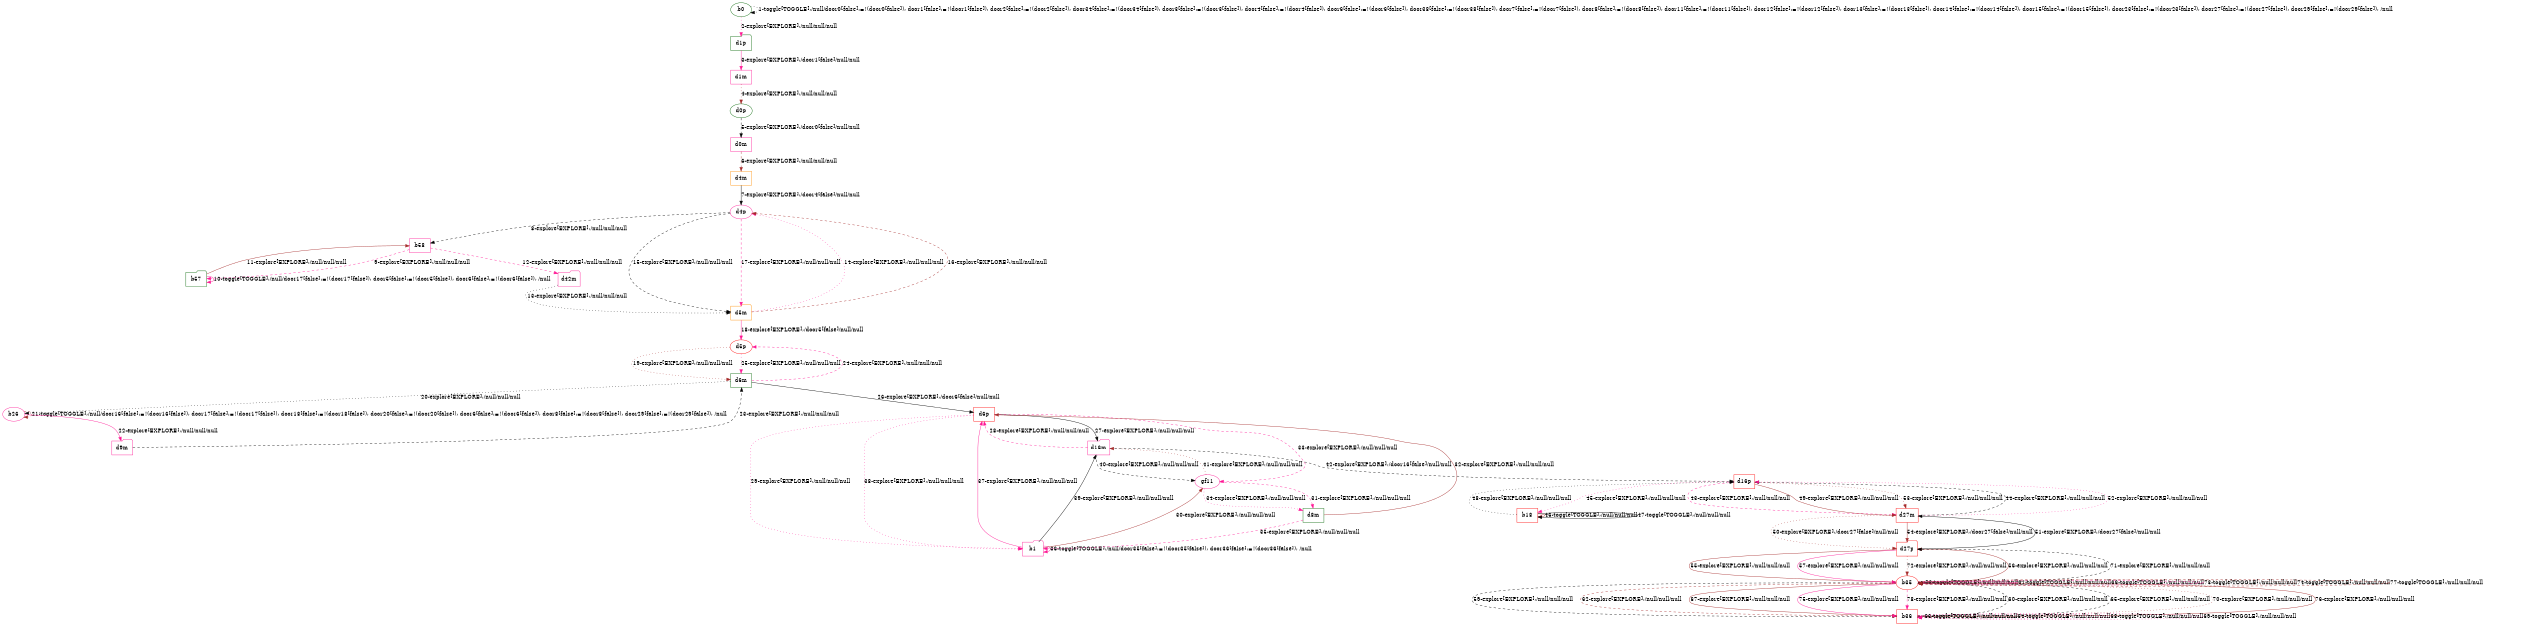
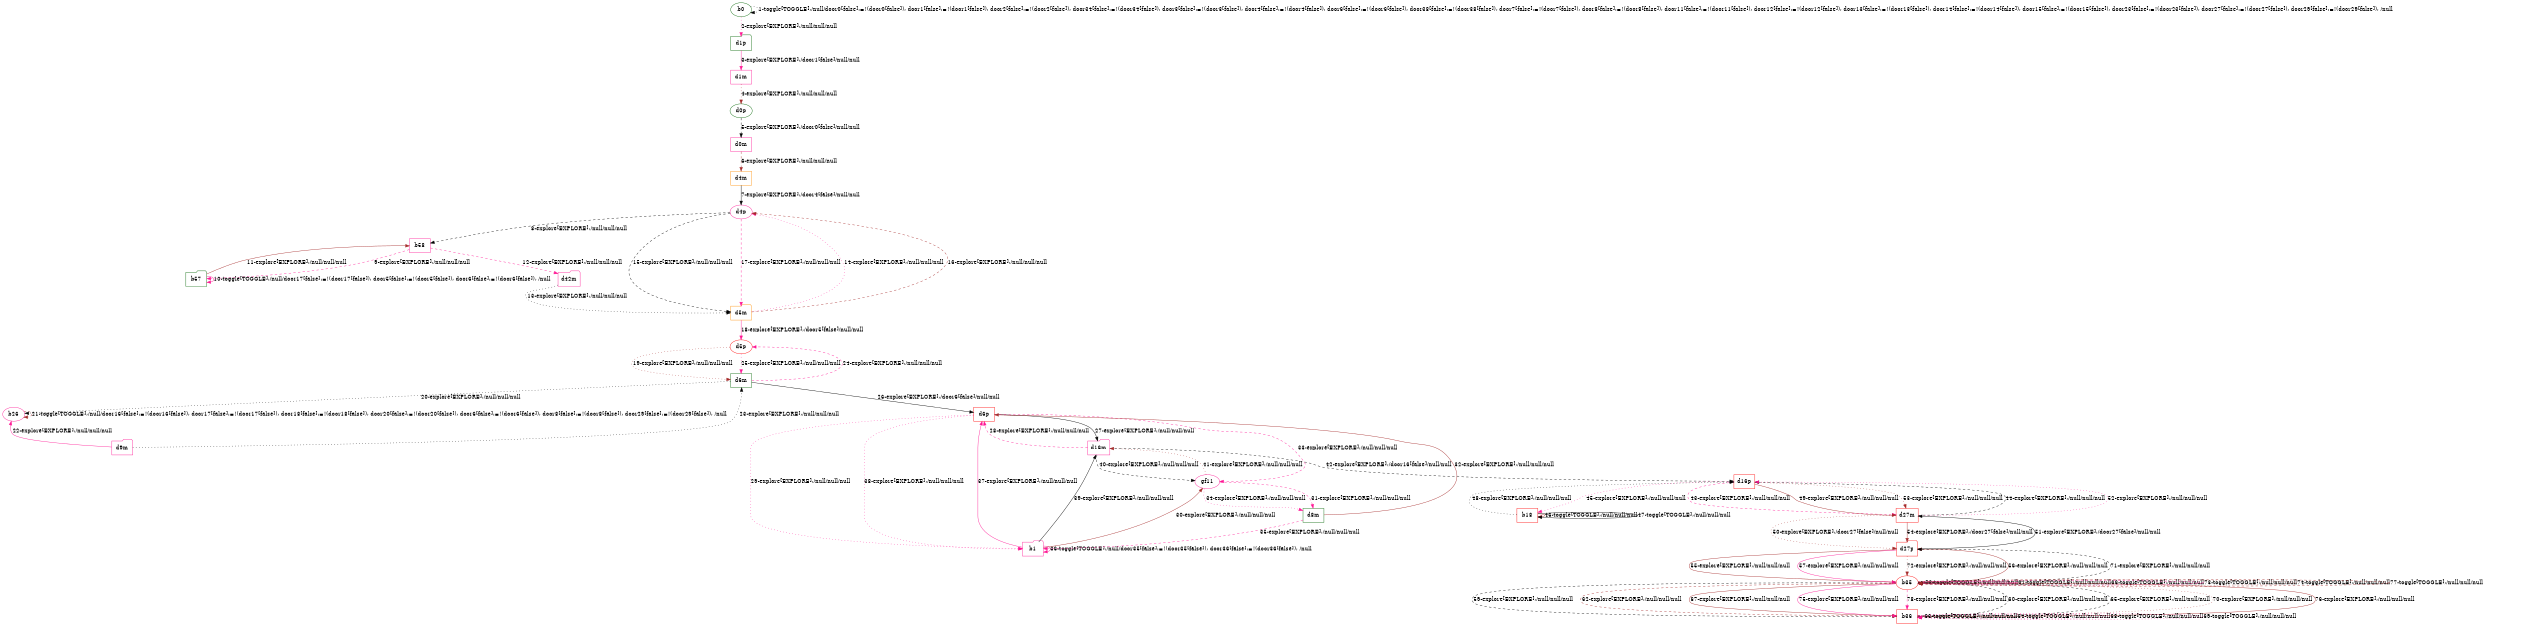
edge "b26" -> "d9m": reversed
edge "d9m" -> "d6m": style dashed -> dotted
